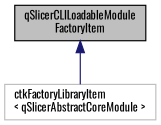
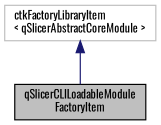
edge "ctkFactoryLibraryItem < qSlicerAbstractCoreModule >" -> "qSlicerCLILoadableModule FactoryItem": reversed
